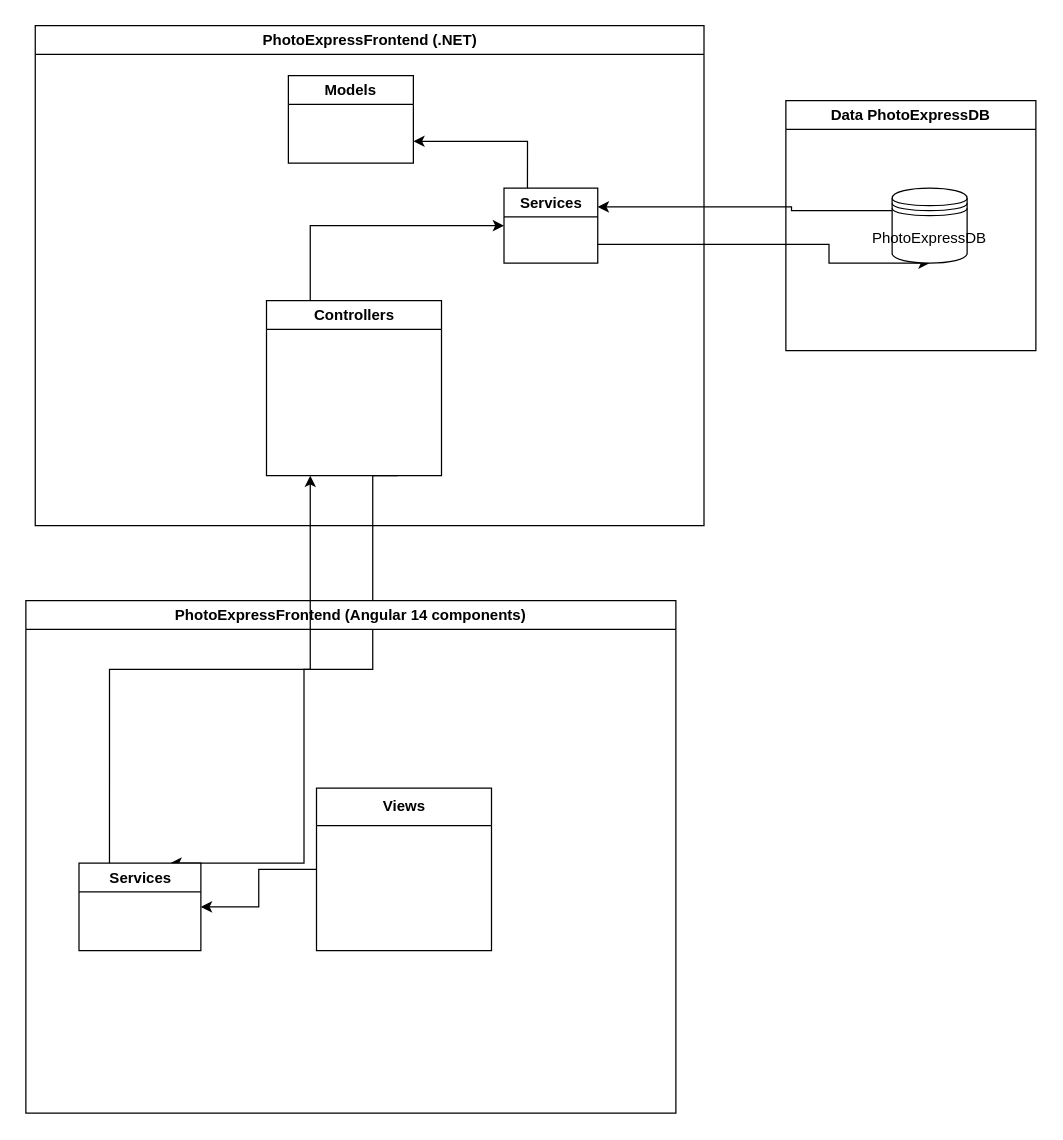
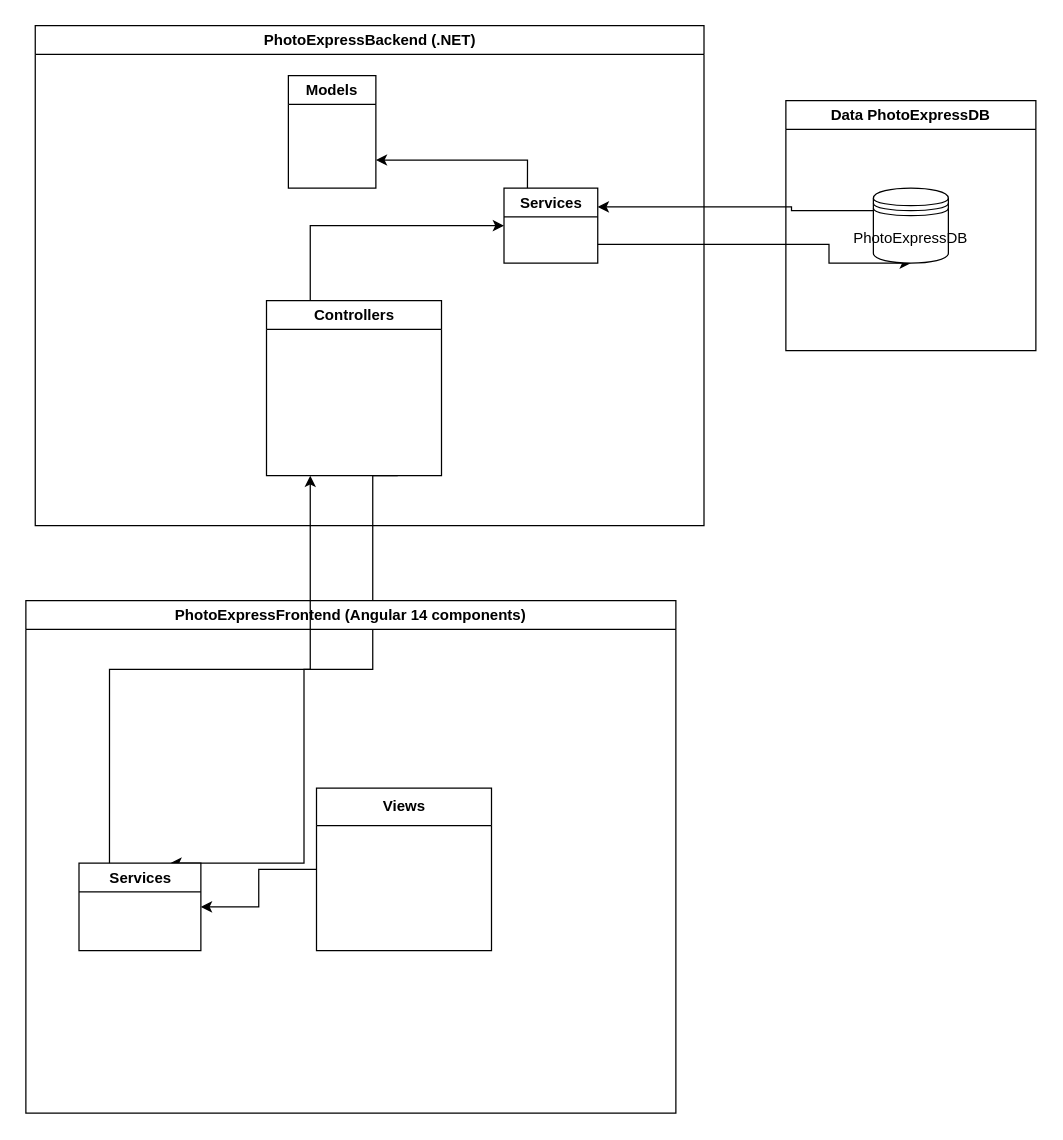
node "PhotoExpressFrontend (.NET)": label "PhotoExpressFrontend (.NET)" -> "PhotoExpressBackend (.NET)"
node "Models": size 125x88 -> 88x113
node "PhotoExpressDB": moved (929, 226) -> (911, 226)
